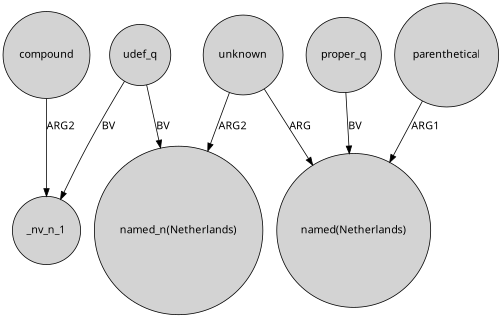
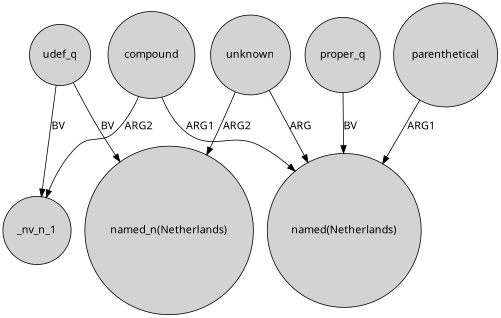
edge "compound" -> "named(Netherlands)": added, label "ARG1"
